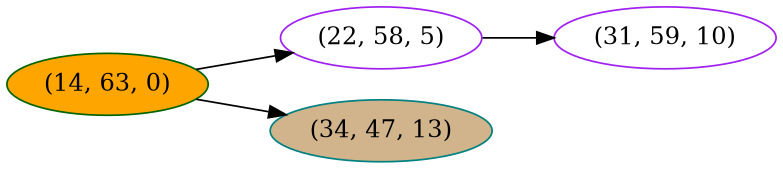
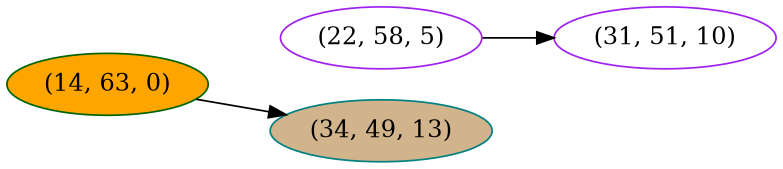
node "(31, 59, 10)": label "(31, 59, 10)" -> "(31, 51, 10)"
edge "(14, 63, 0)" -> "(22, 58, 5)": removed
node "(34, 47, 13)": label "(34, 47, 13)" -> "(34, 49, 13)"
